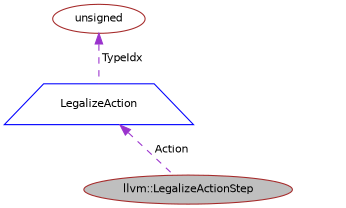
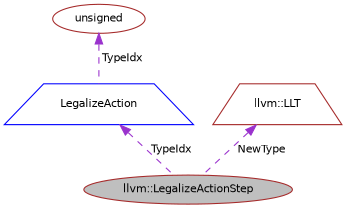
node "llvm::LLT": added
edge "llvm::LegalizeActionStep" -> "LegalizeAction": label " Action" -> " TypeIdx"
